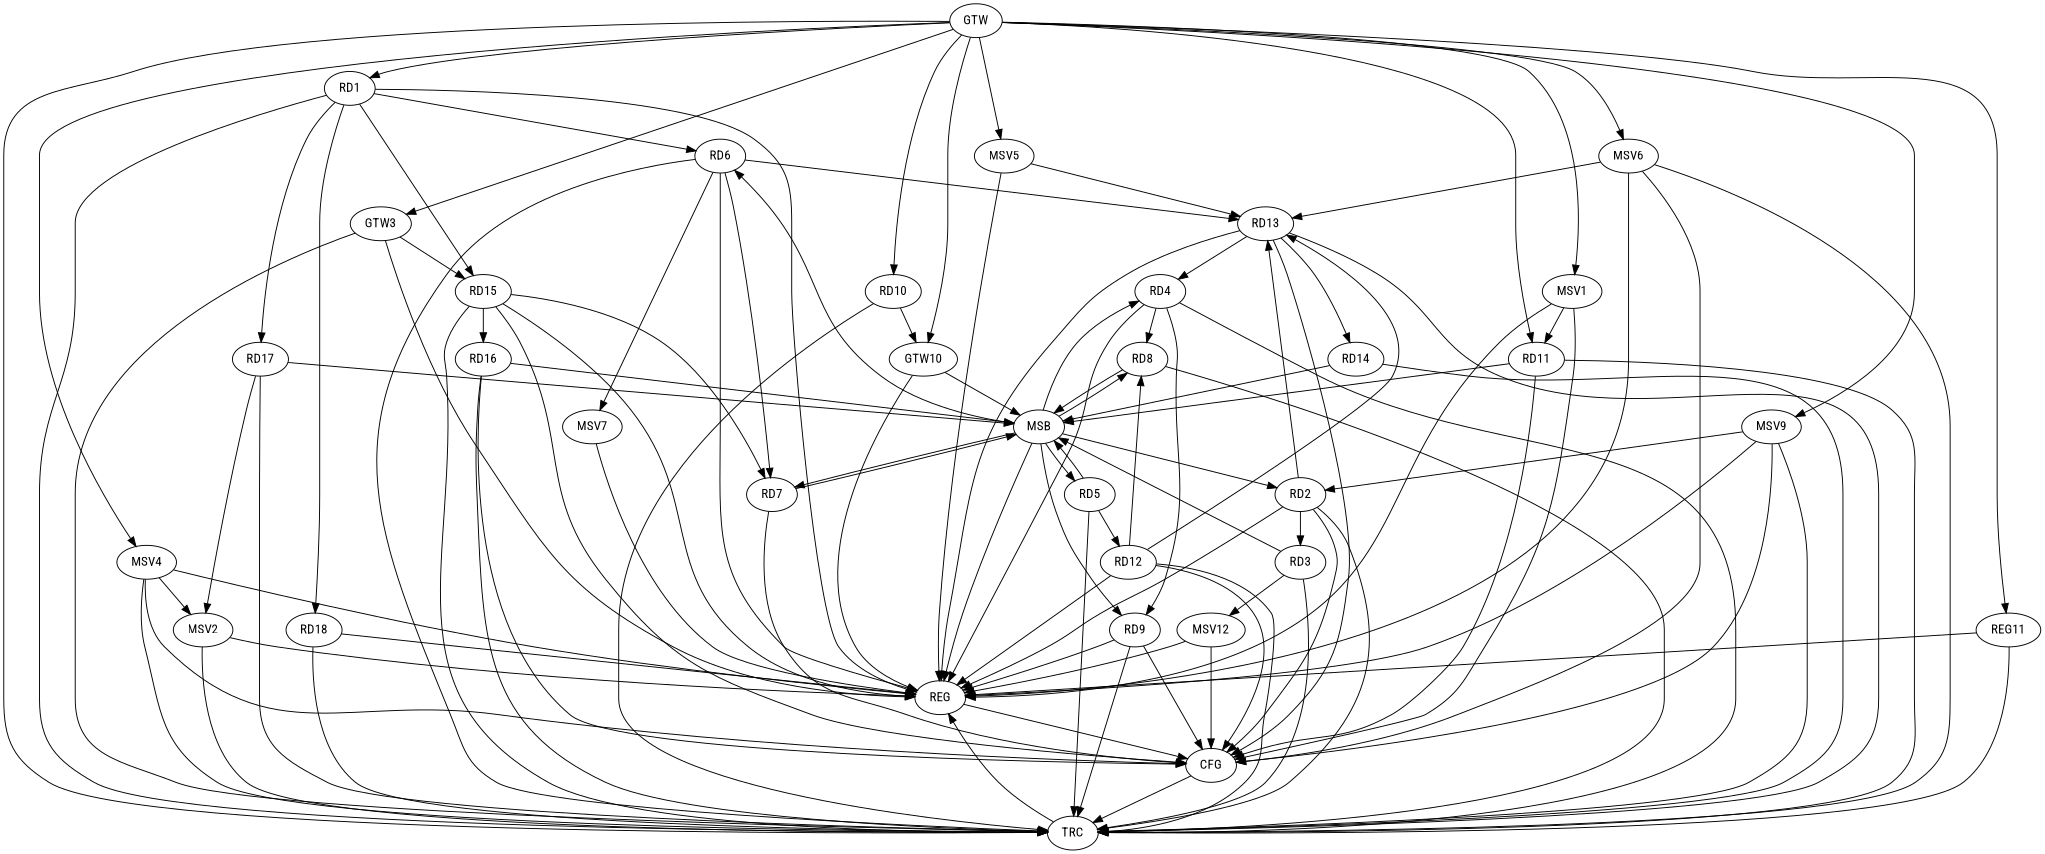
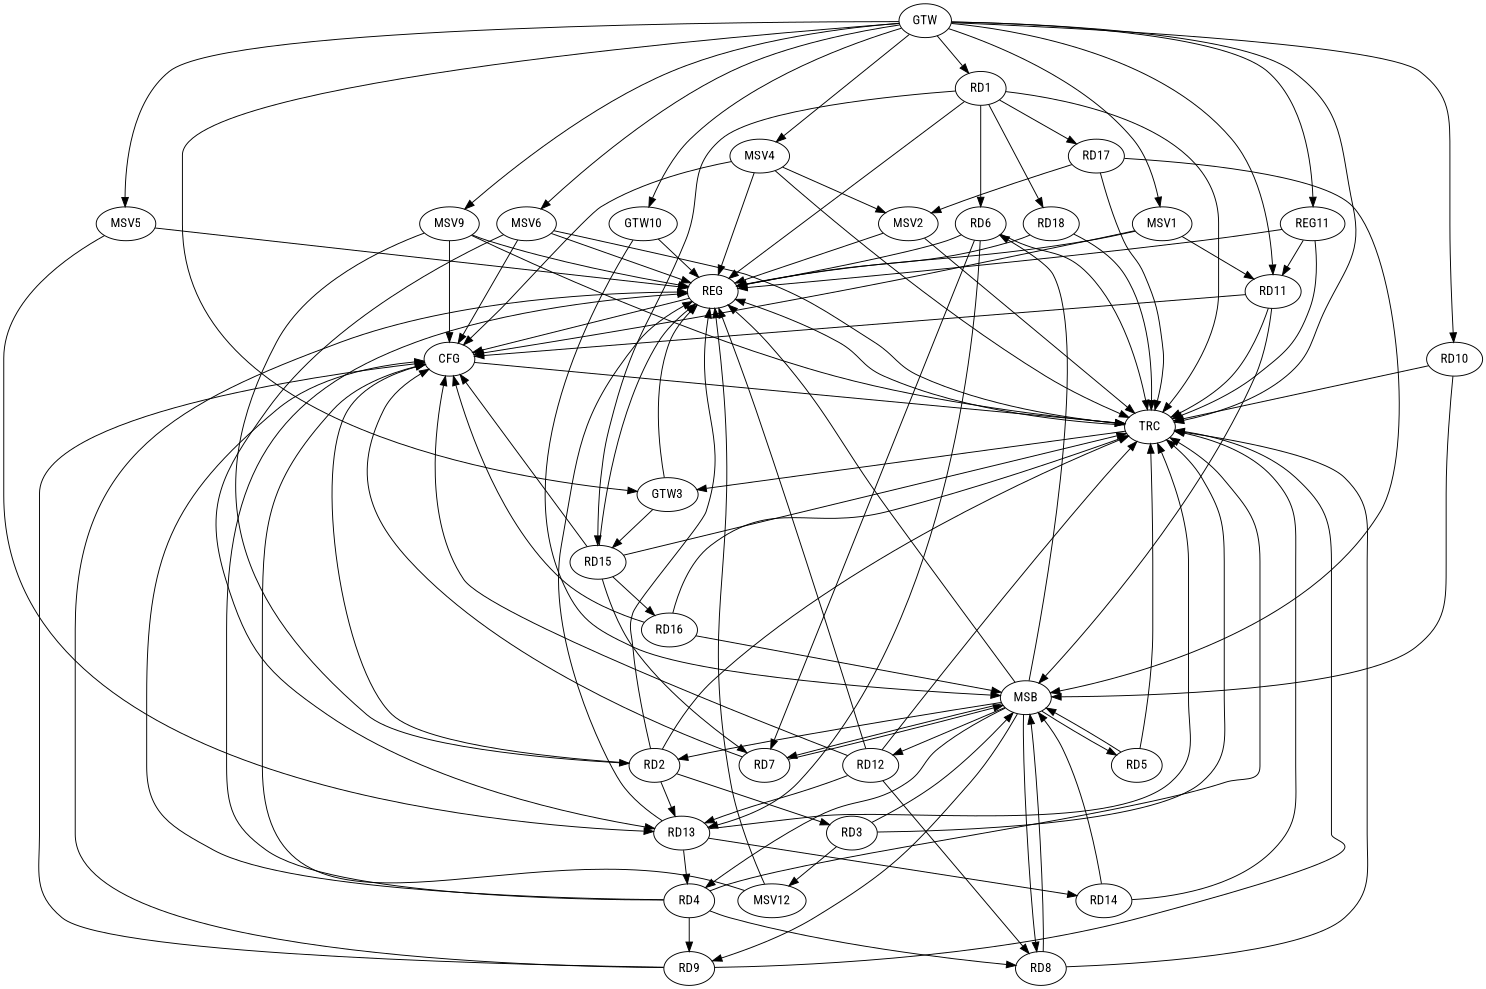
edge "REG11" -> "RD11": added
edge "RD10" -> "GTW10": now "RD10" -> "MSB"
node "MSV7": removed
edge "RD13" -> "CFG": now "RD4" -> "CFG"
edge "RD5" -> "RD12": now "MSB" -> "RD12"
edge "GTW3" -> "TRC": reversed
